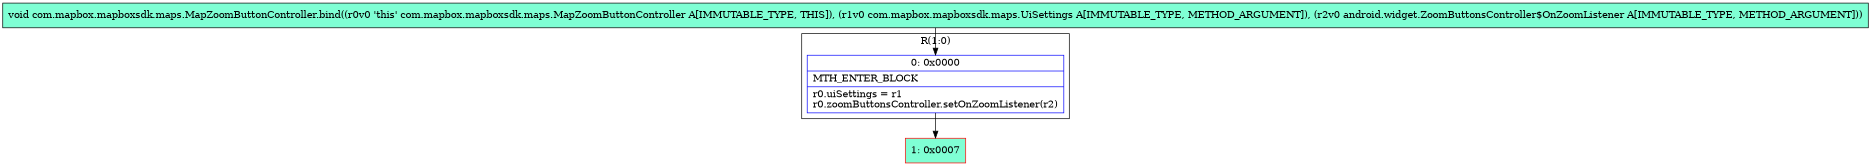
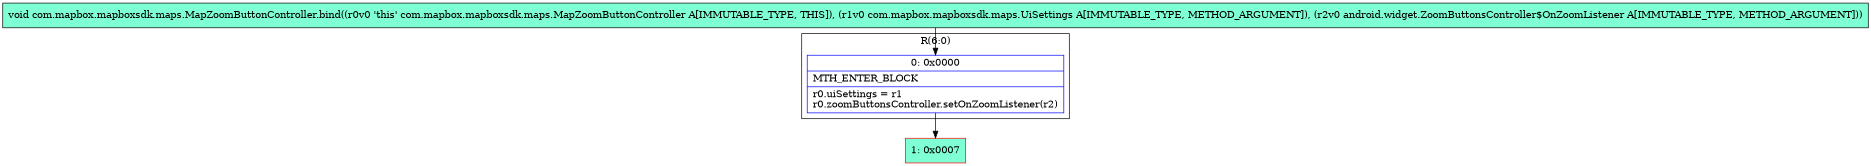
cluster "R(1:0)": label "R(1:0)" -> "R(6:0)"
